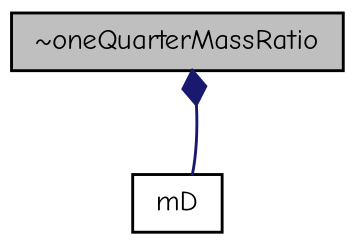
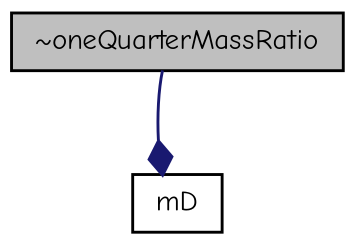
edge "mD" -> "~oneQuarterMassRatio": reversed
